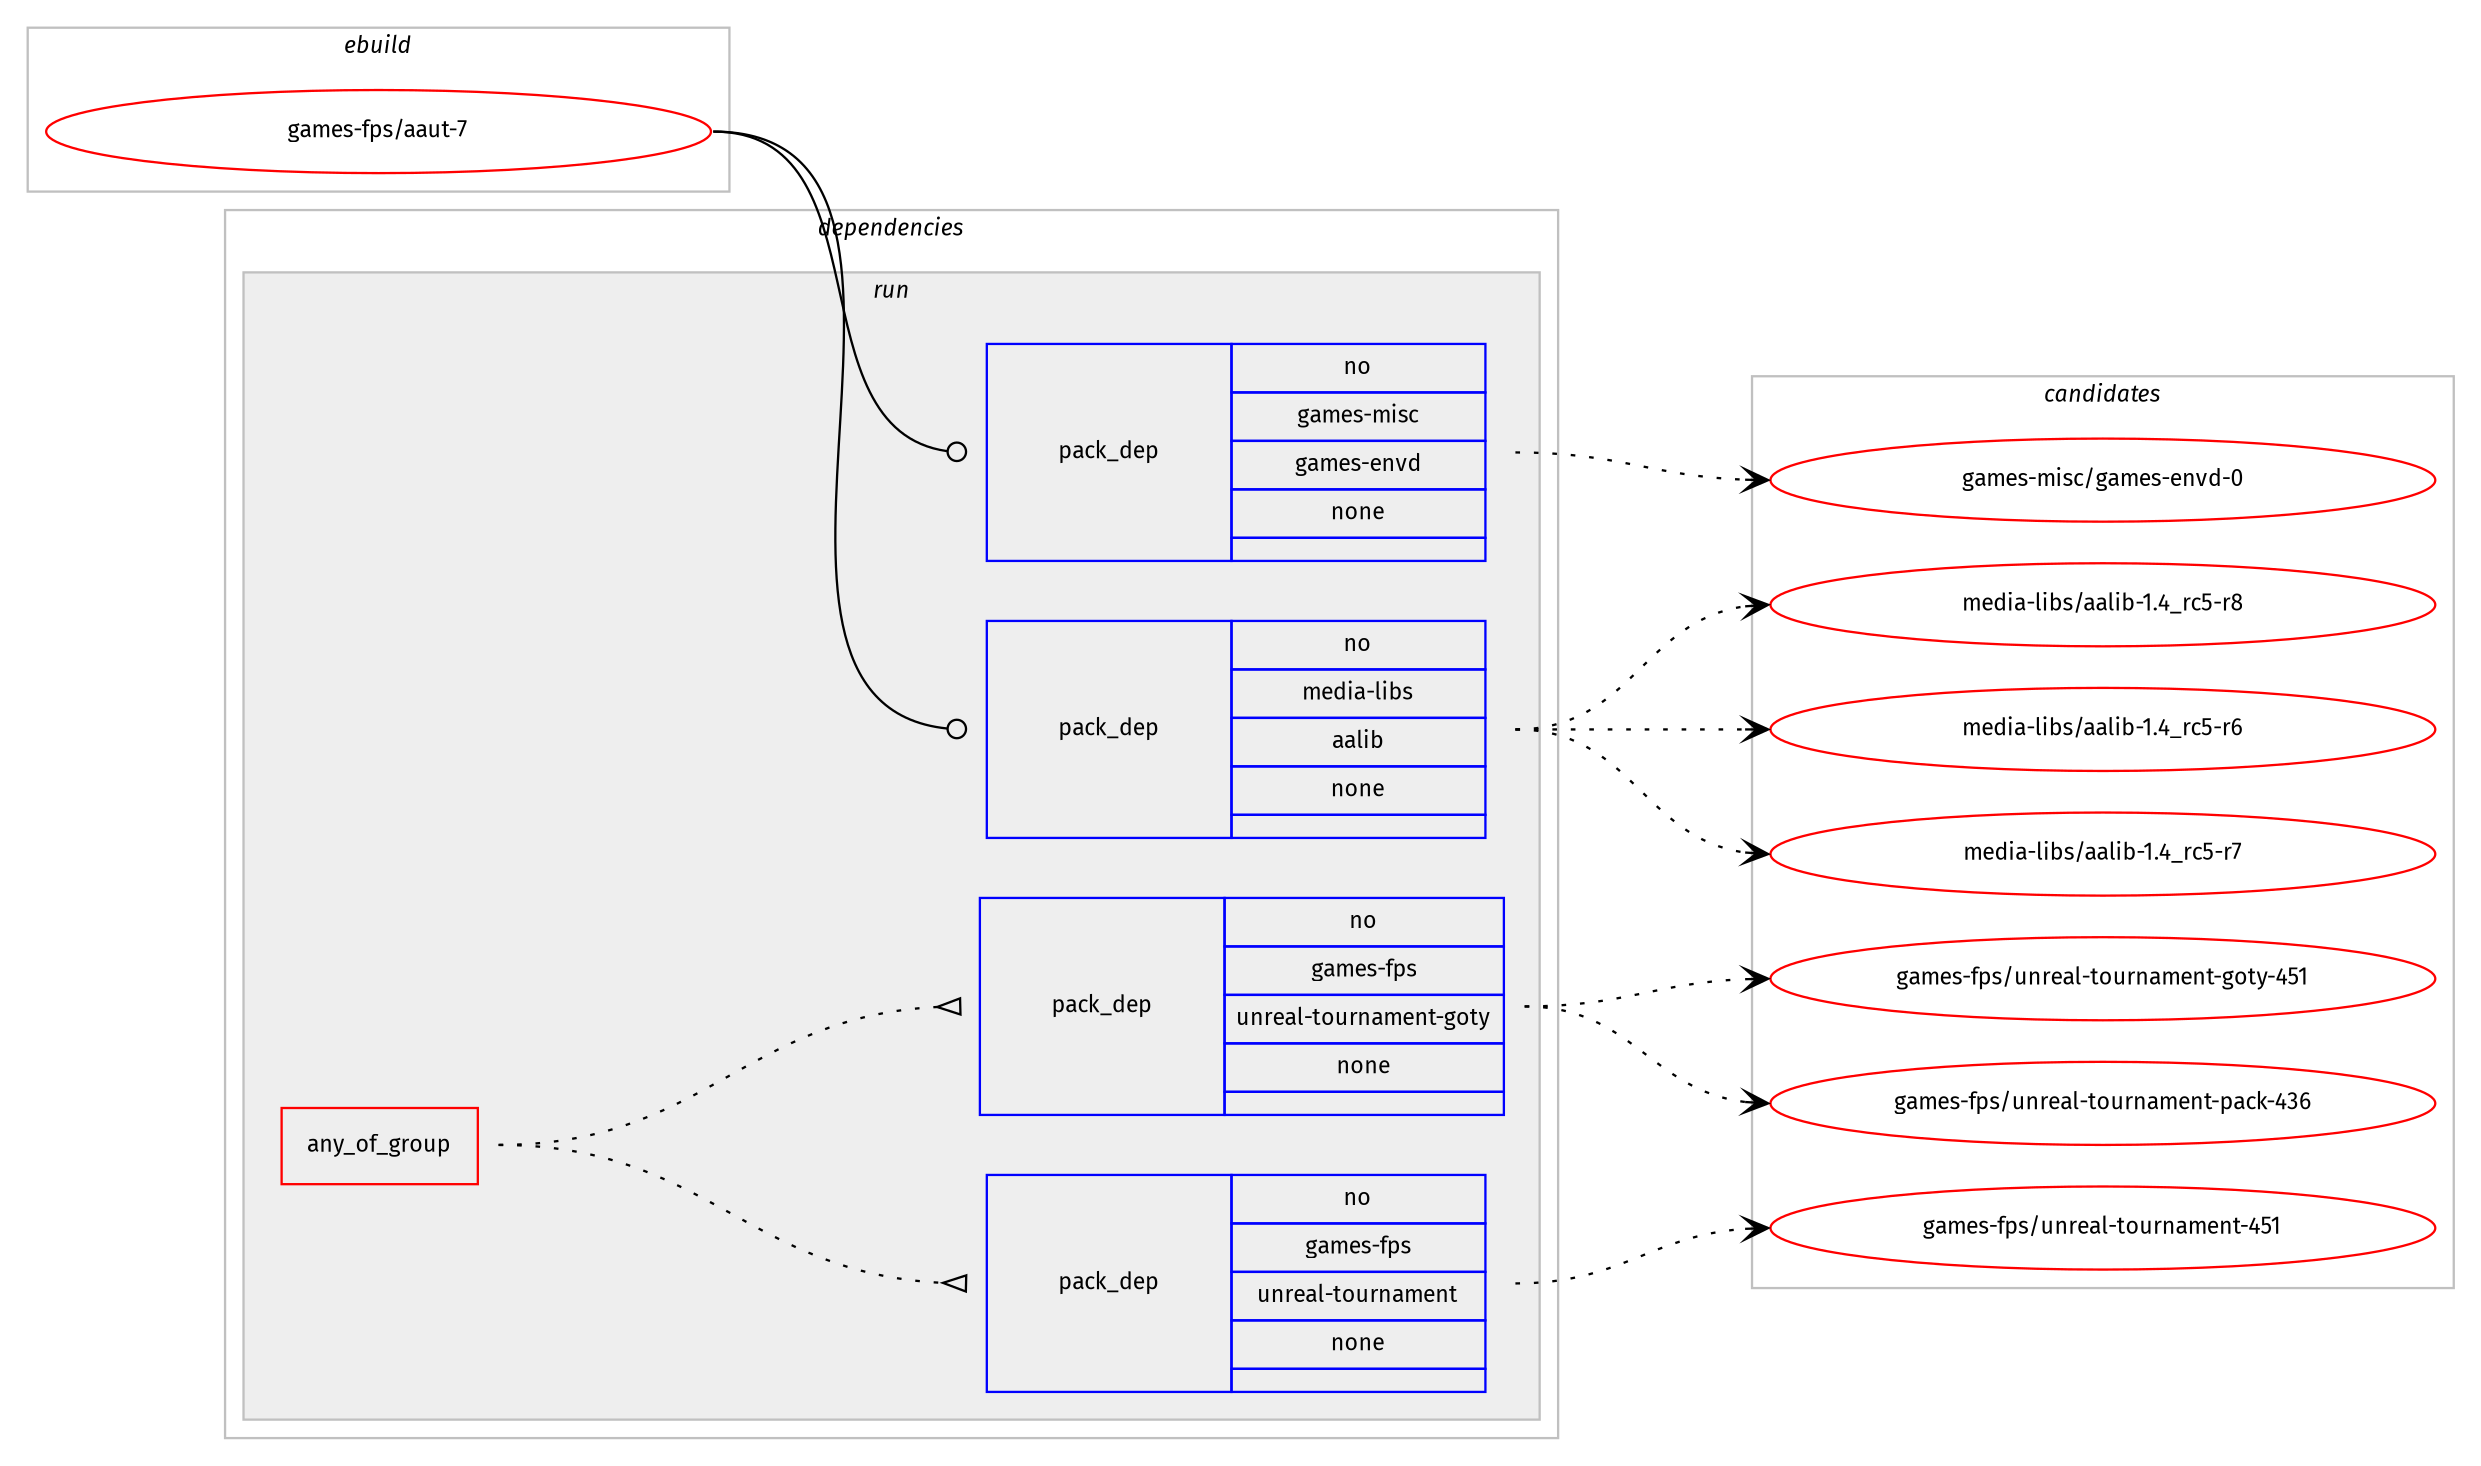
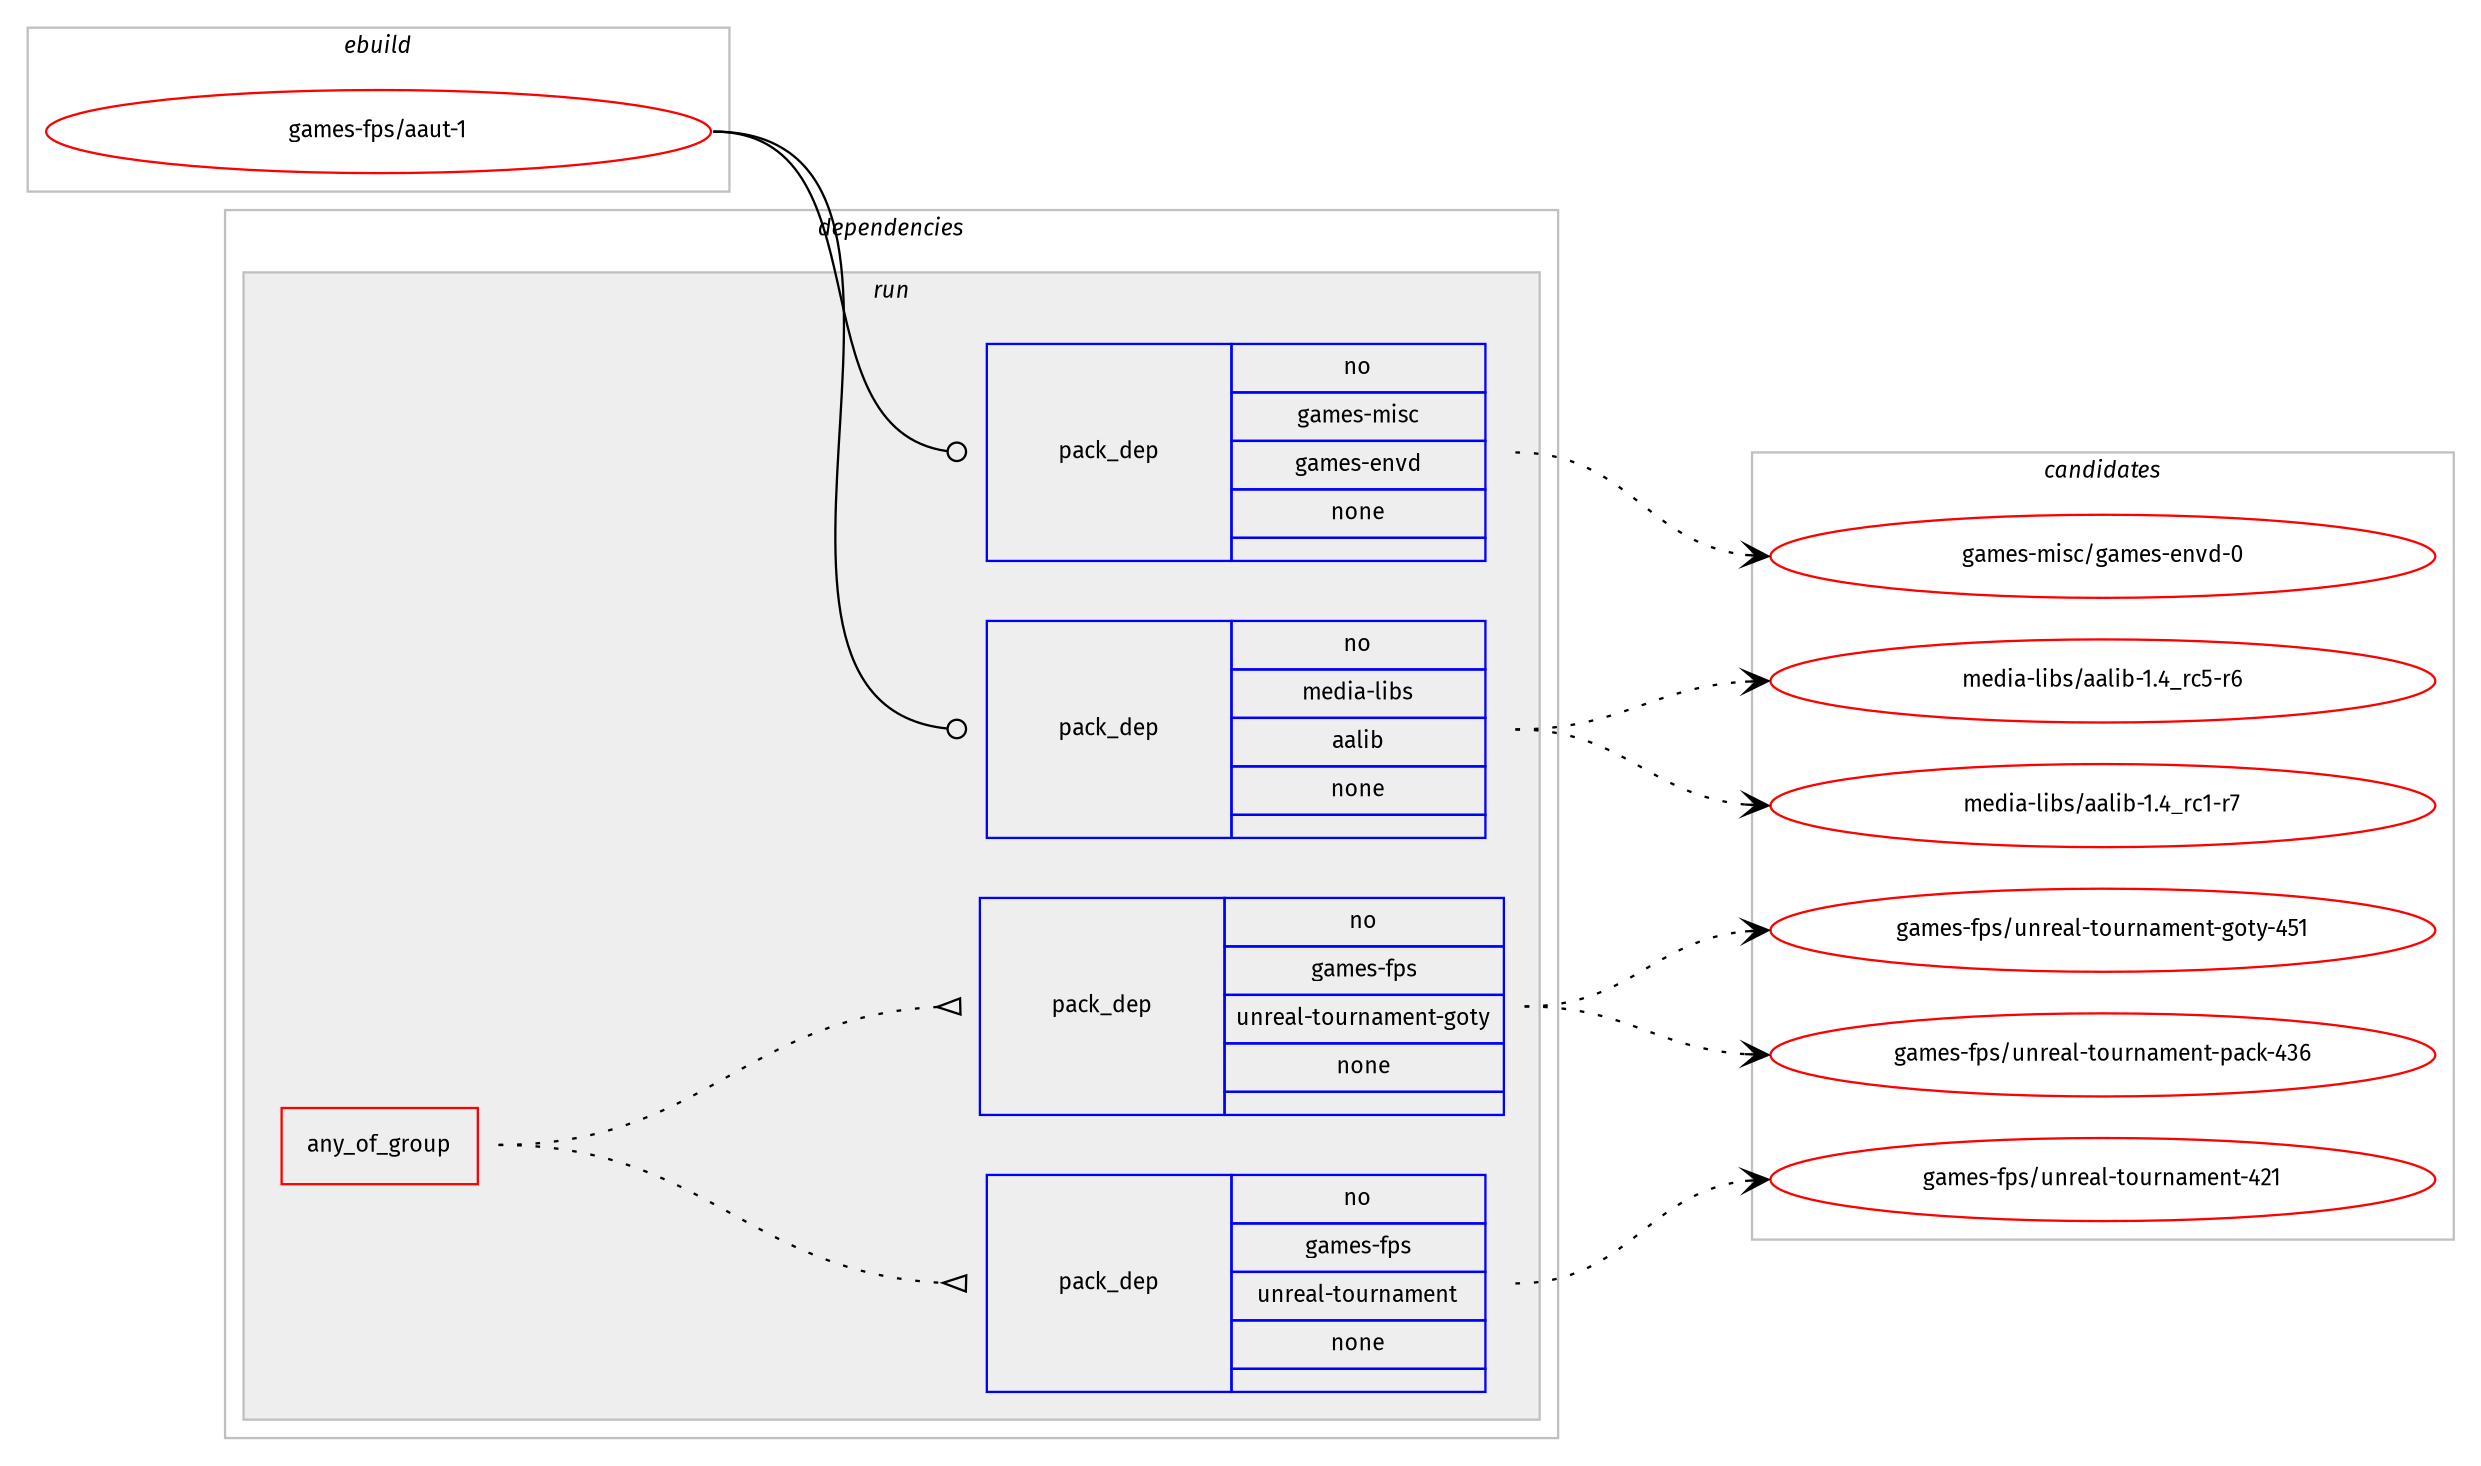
node "games-fps/aaut-7": label "games-fps/aaut-7" -> "games-fps/aaut-1"
node "media-libs/aalib-1.4_rc5-r8": removed
node "media-libs/aalib-1.4_rc5-r7": label "media-libs/aalib-1.4_rc5-r7" -> "media-libs/aalib-1.4_rc1-r7"
node "games-fps/unreal-tournament-451": label "games-fps/unreal-tournament-451" -> "games-fps/unreal-tournament-421"
